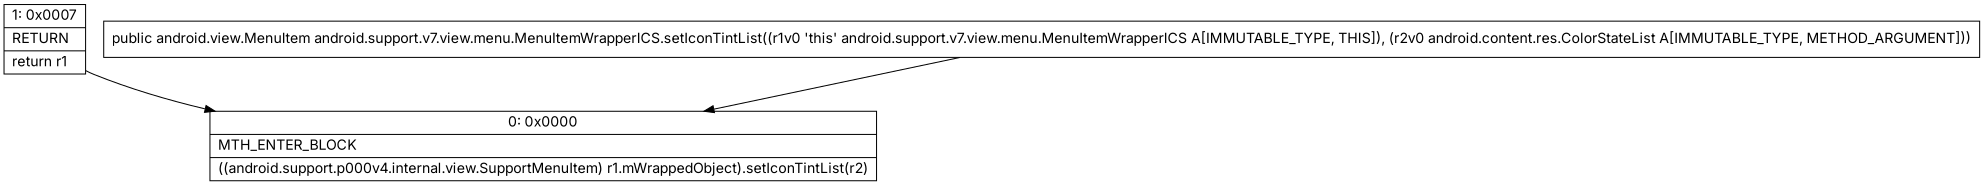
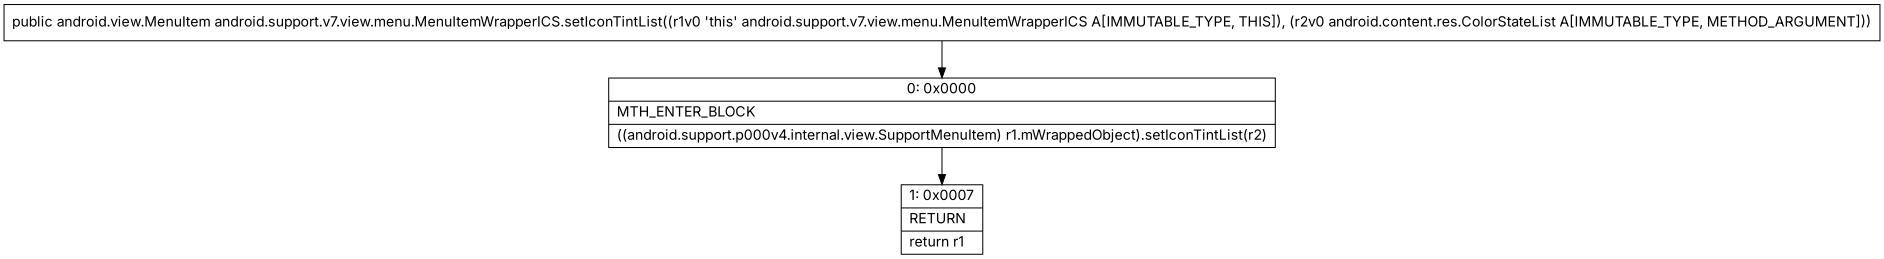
edge "1: 0x0007" -> "0: 0x0000": reversed
